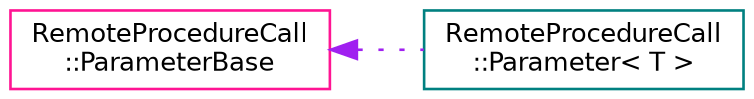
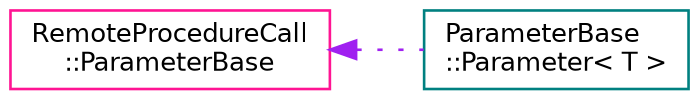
node "RemoteProcedureCall ::Parameter< T >": label "RemoteProcedureCall ::Parameter< T >" -> "ParameterBase ::Parameter< T >"
